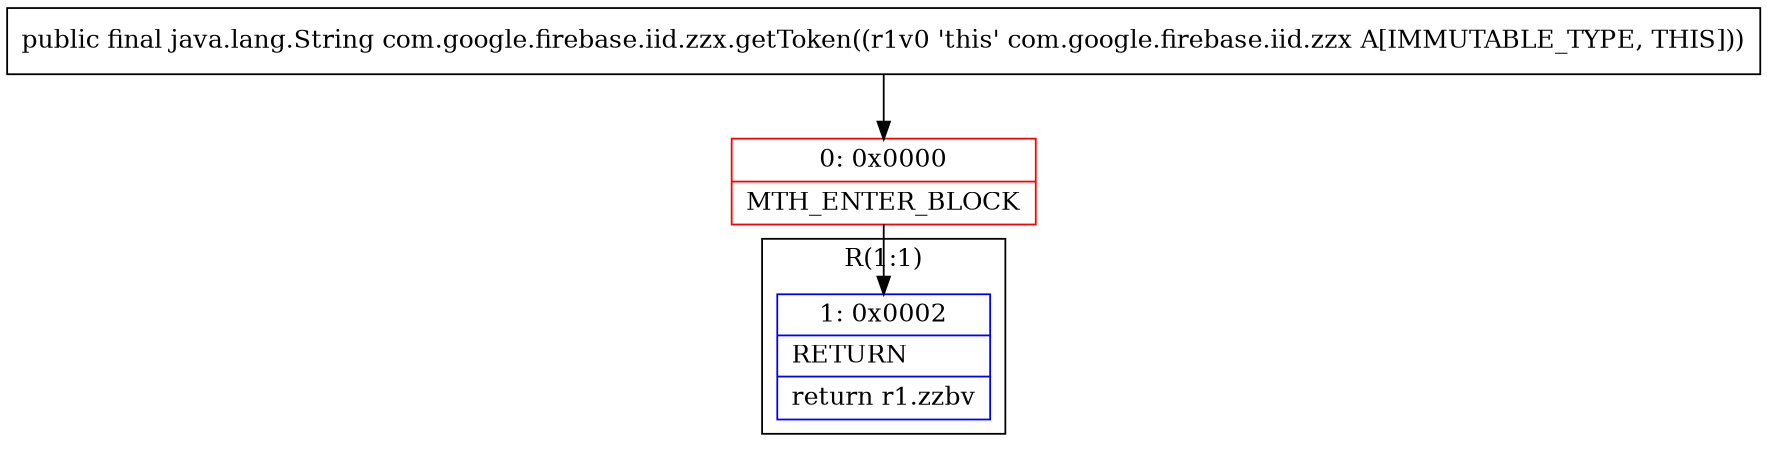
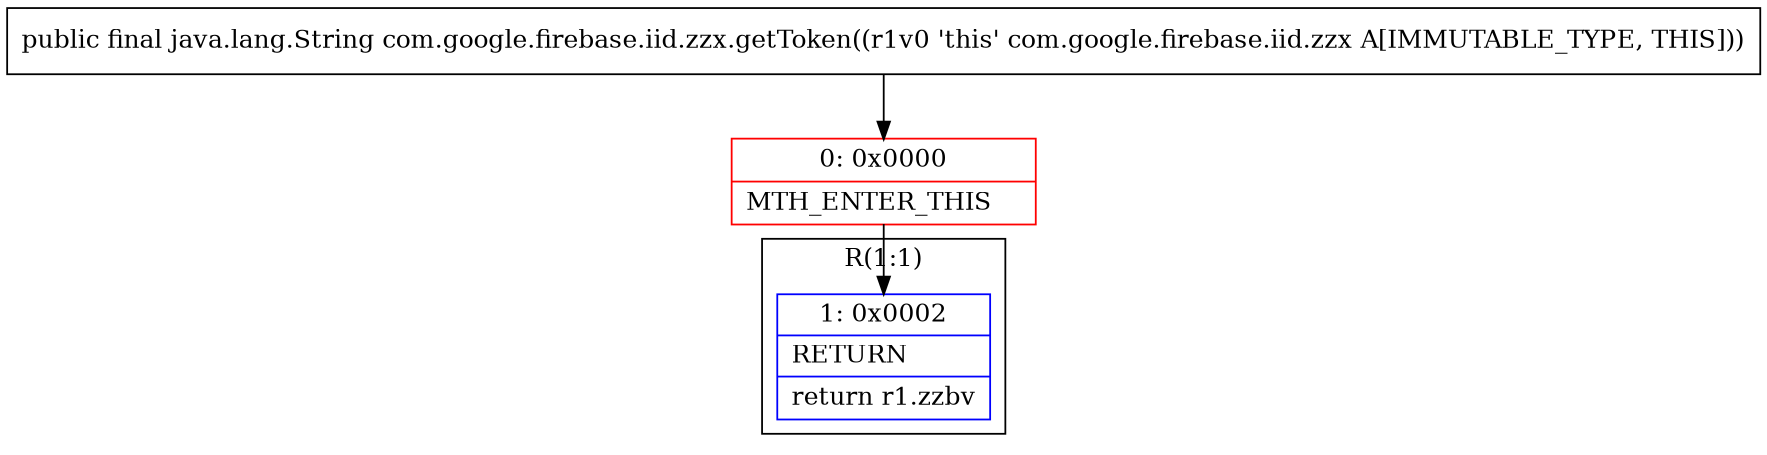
node "0: 0x0000": text "MTH_ENTER_BLOCK" -> "MTH_ENTER_THIS"
